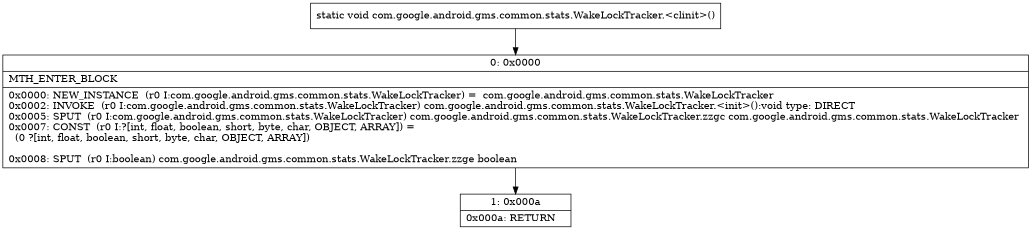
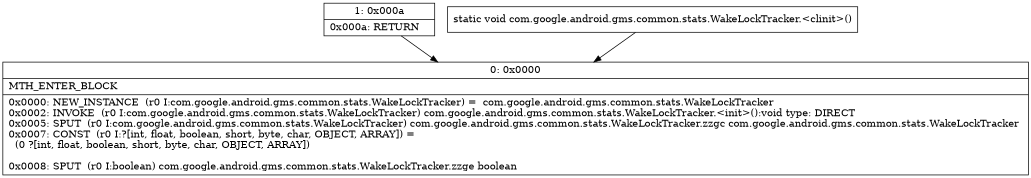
edge "0: 0x0000" -> "1: 0x000a": reversed
